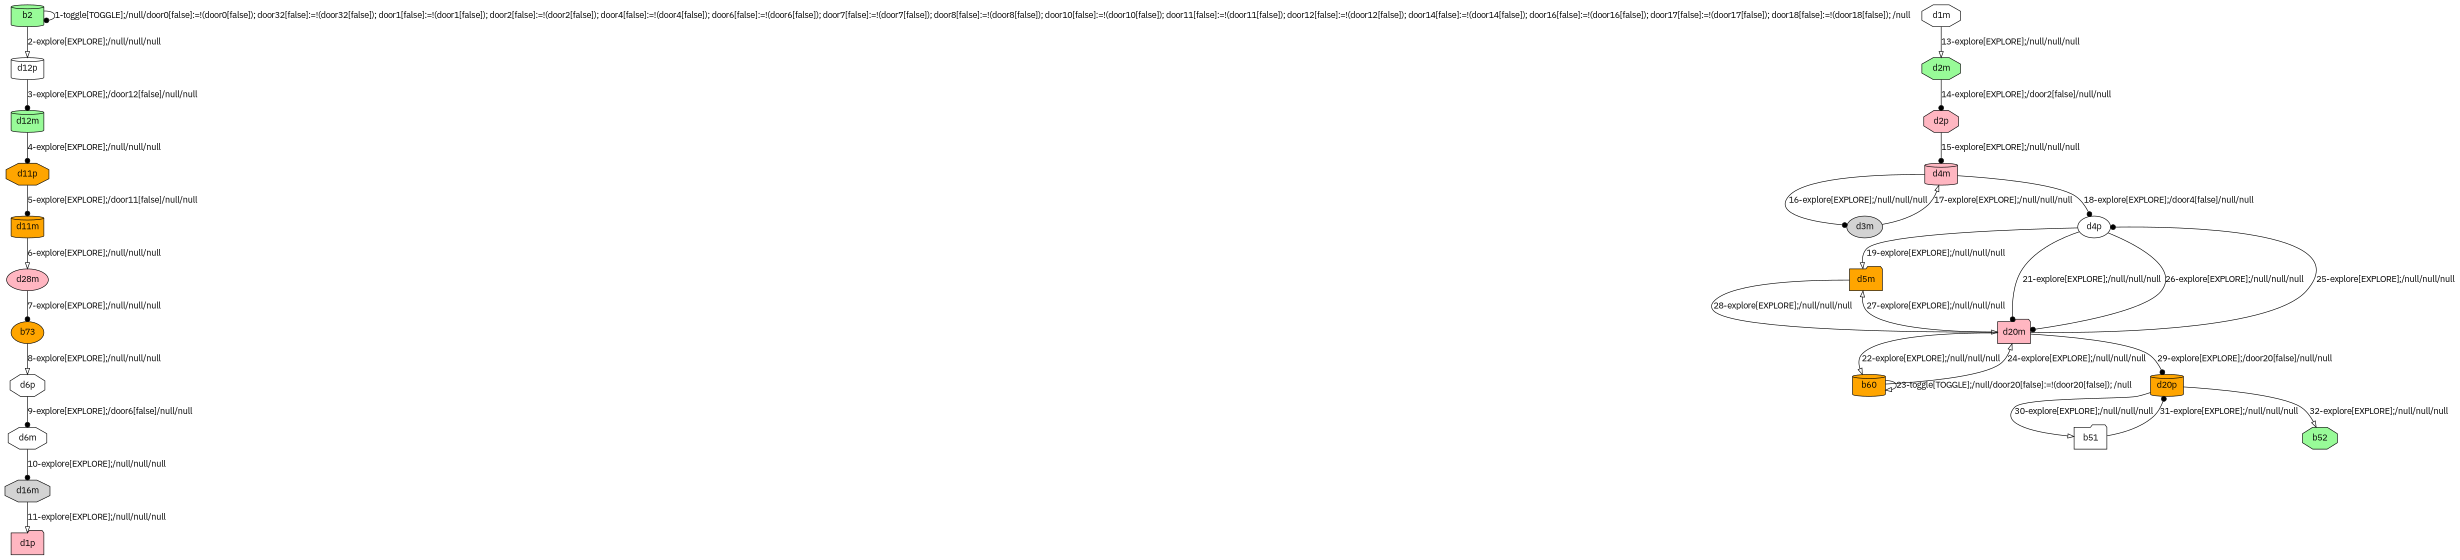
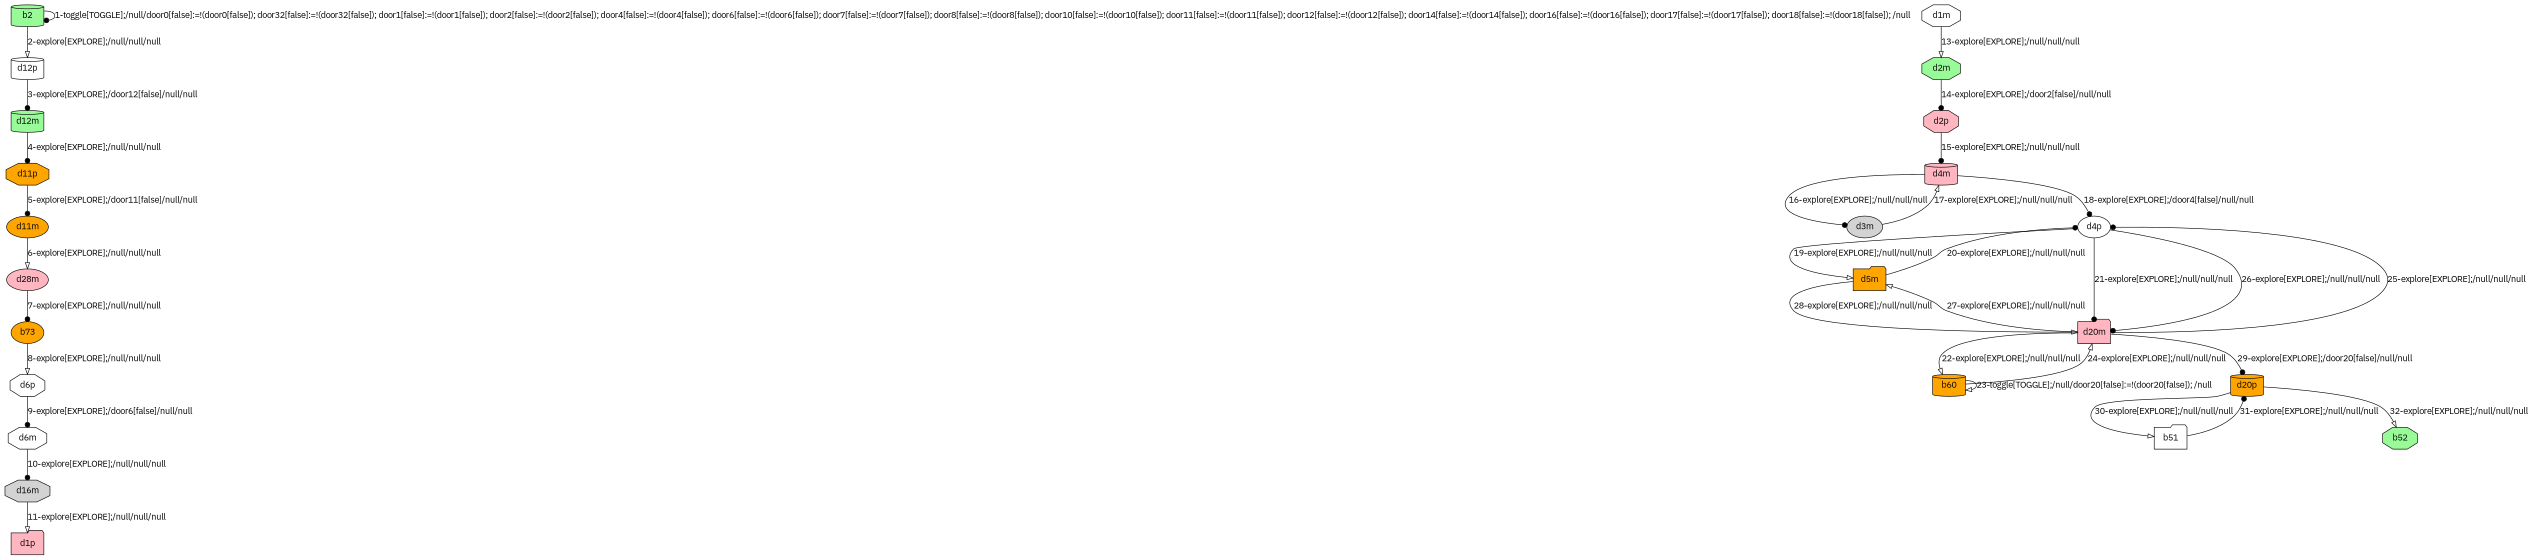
node "d11m": shape cylinder -> ellipse
edge "d5m" -> "d4p": added, label "20-explore[EXPLORE];/null/null/null"
